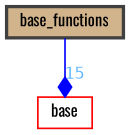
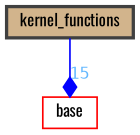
node "base_functions": label "base_functions" -> "kernel_functions"
